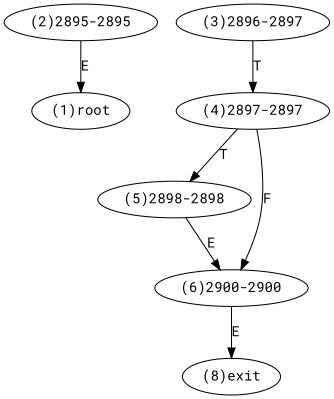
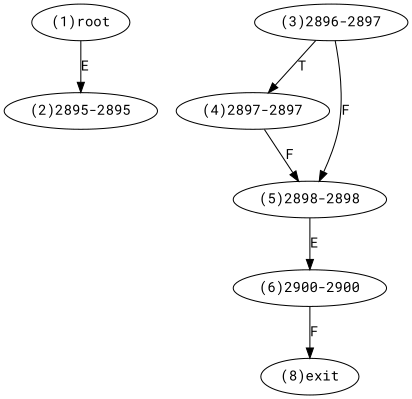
edge "(2)2895-2895" -> "(1)root": reversed
edge "(3)2896-2897" -> "(5)2898-2898": added, label "F"
edge "(4)2897-2897" -> "(5)2898-2898": label "T" -> "F"
edge "(4)2897-2897" -> "(6)2900-2900": removed, label "F"
edge "(6)2900-2900" -> "(8)exit": label "E" -> "F"
